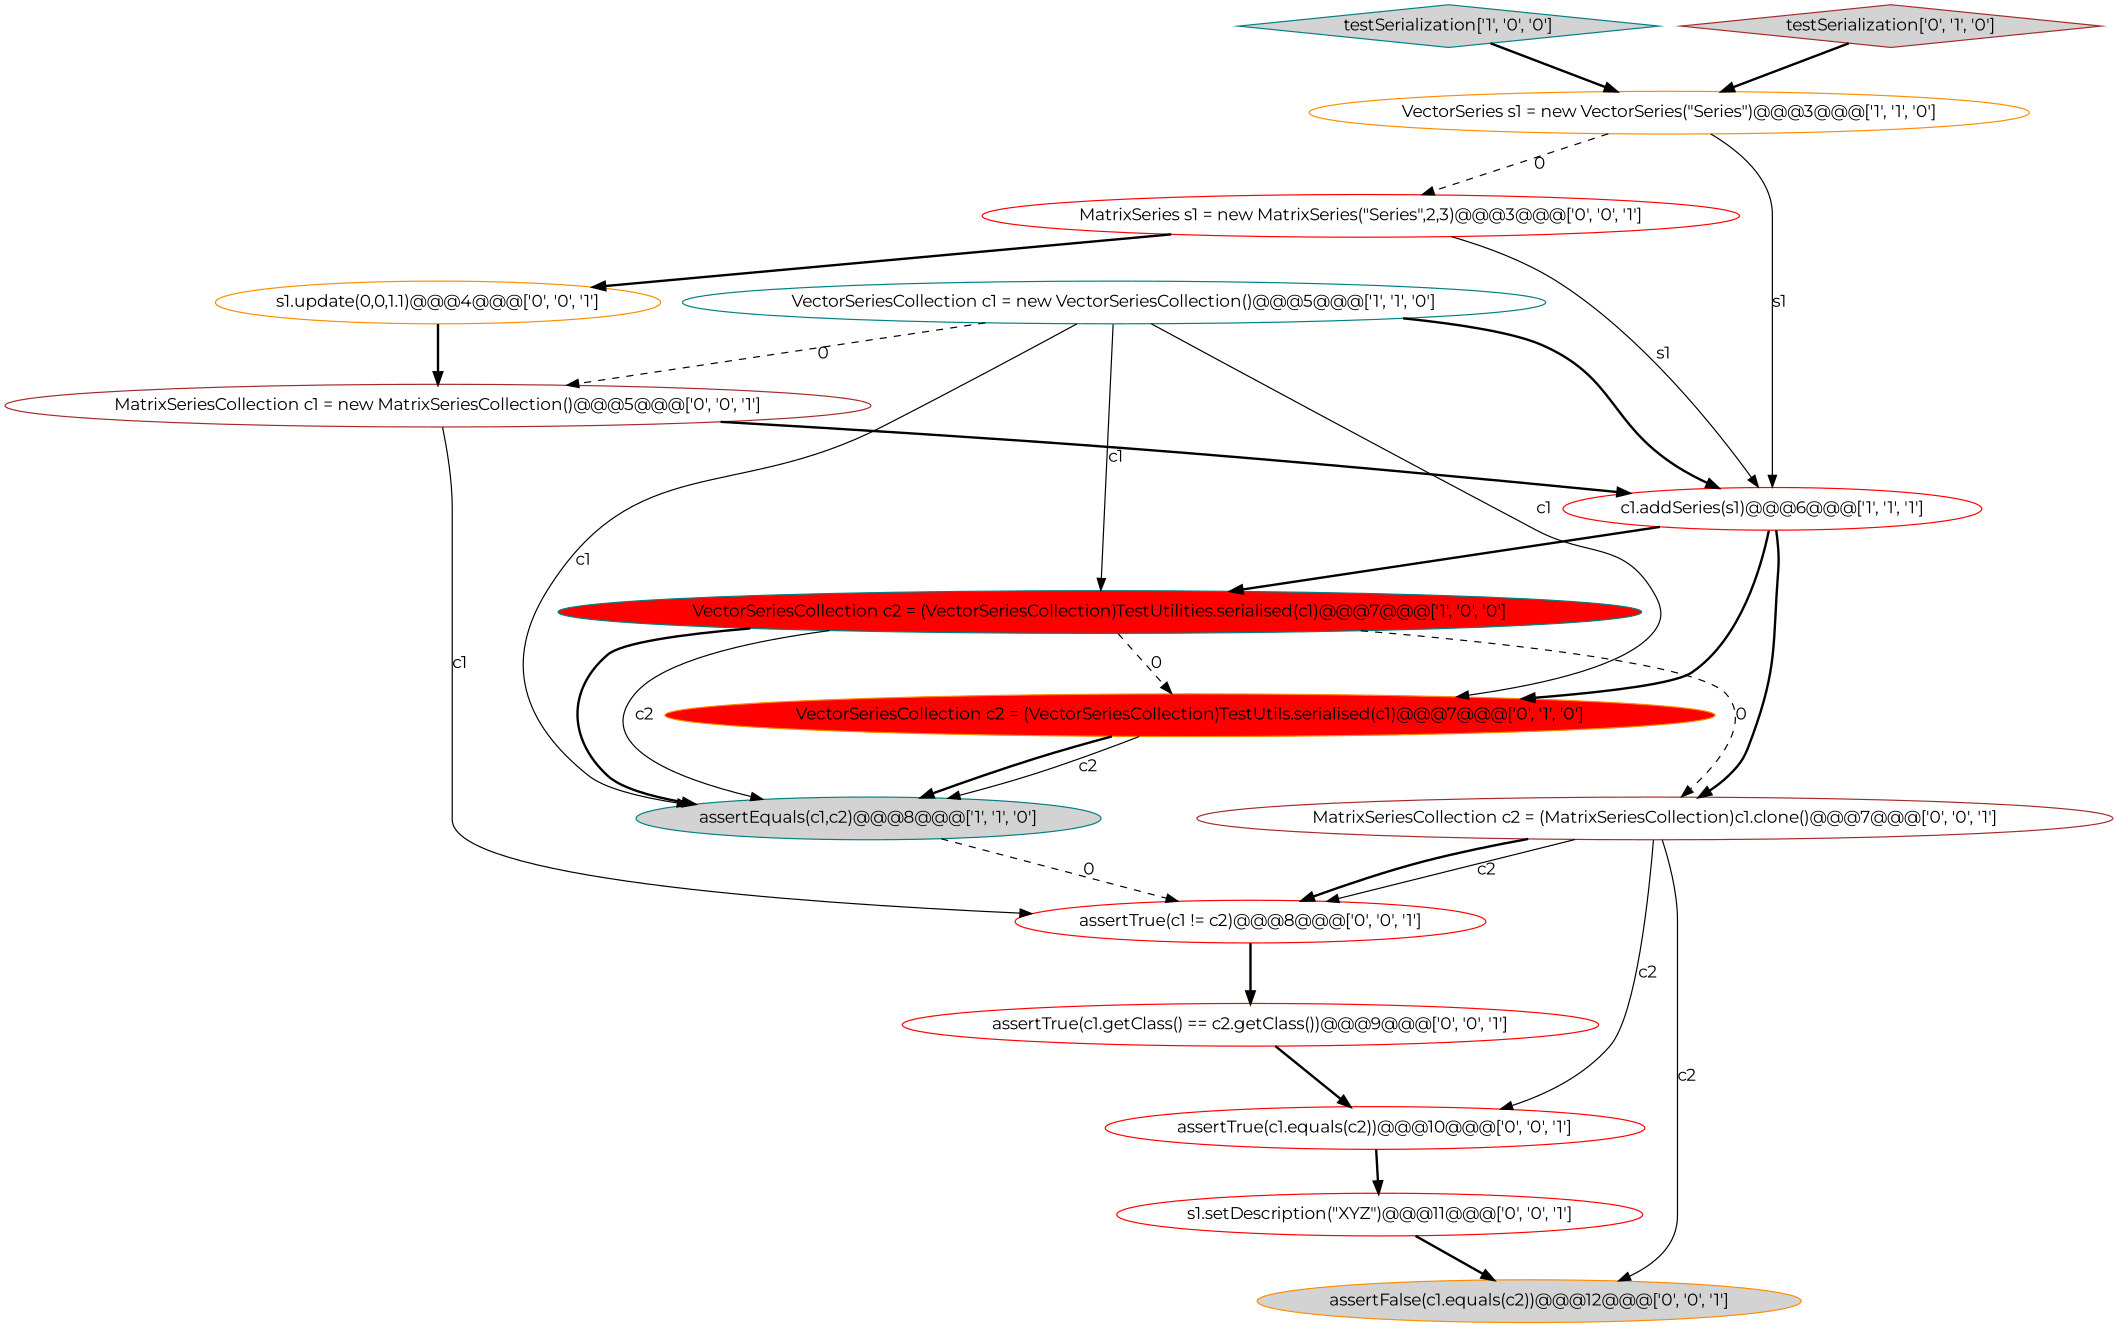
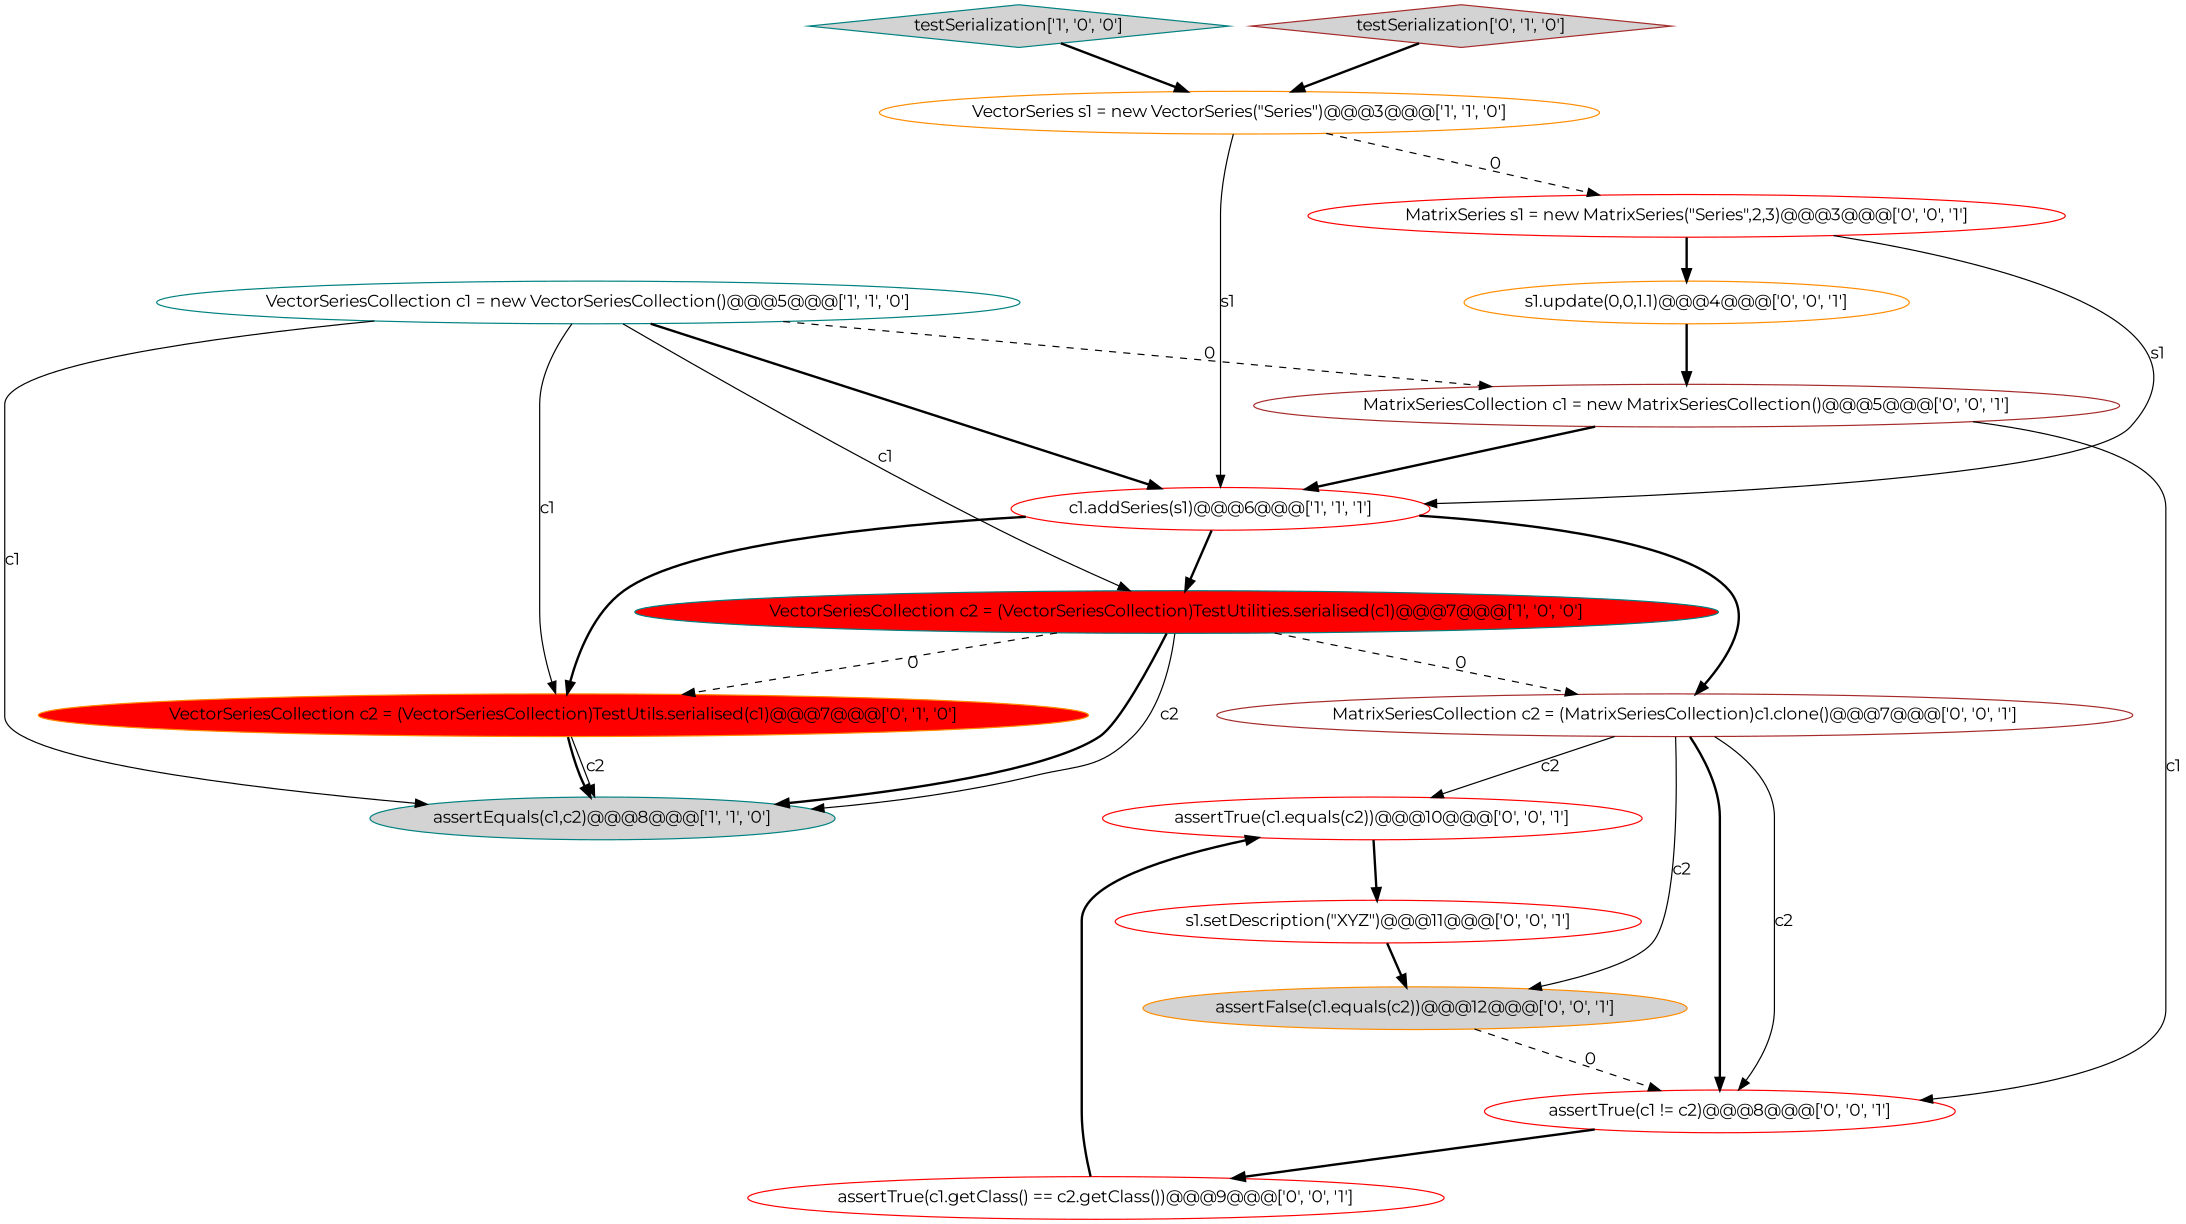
edge "assertEquals(c1,c2)@@@8@@@['1', '1', '0']" -> "assertTrue(c1 != c2)@@@8@@@['0', '0', '1']": now "assertFalse(c1.equals(c2))@@@12@@@['0', '0', '1']" -> "assertTrue(c1 != c2)@@@8@@@['0', '0', '1']"
